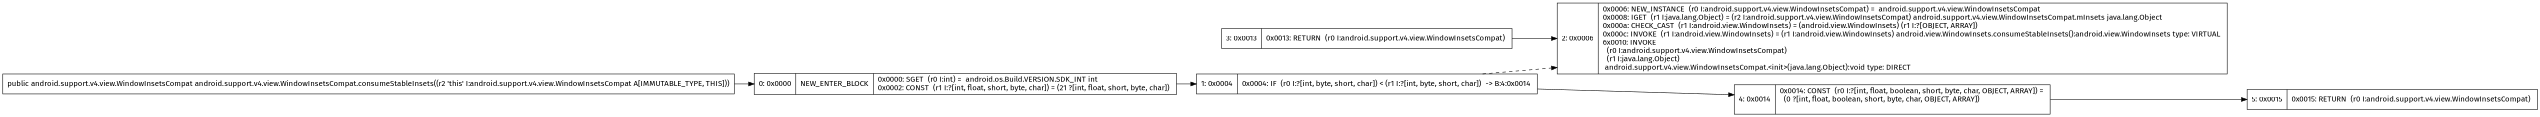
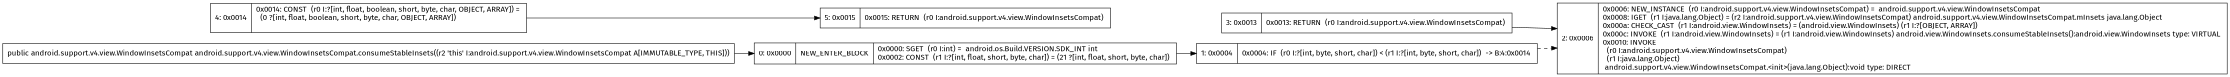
node "2: 0x0006": text "6x0010: INVOKE" -> "0x0010: INVOKE"
edge "1: 0x0004" -> "4: 0x0014": removed
